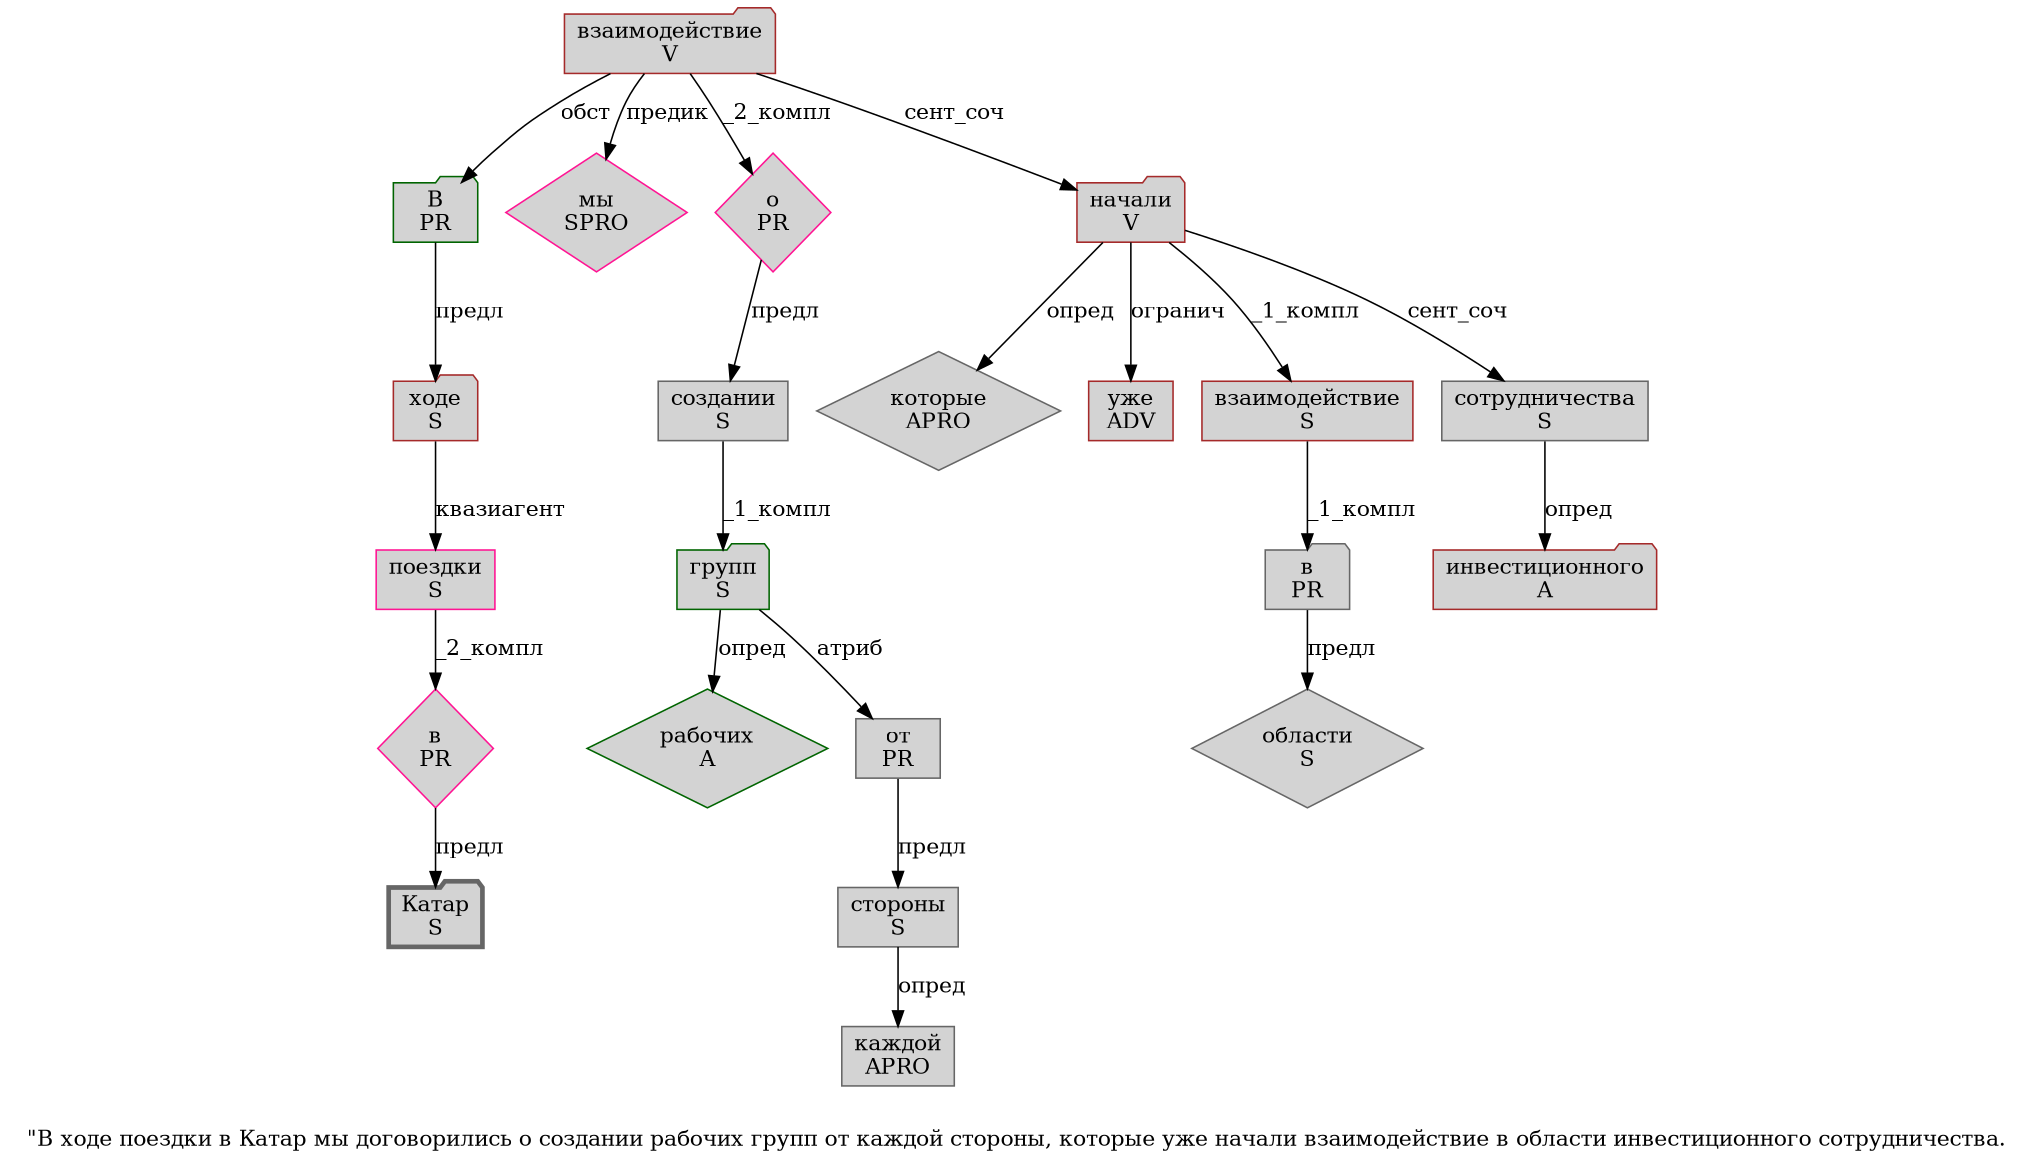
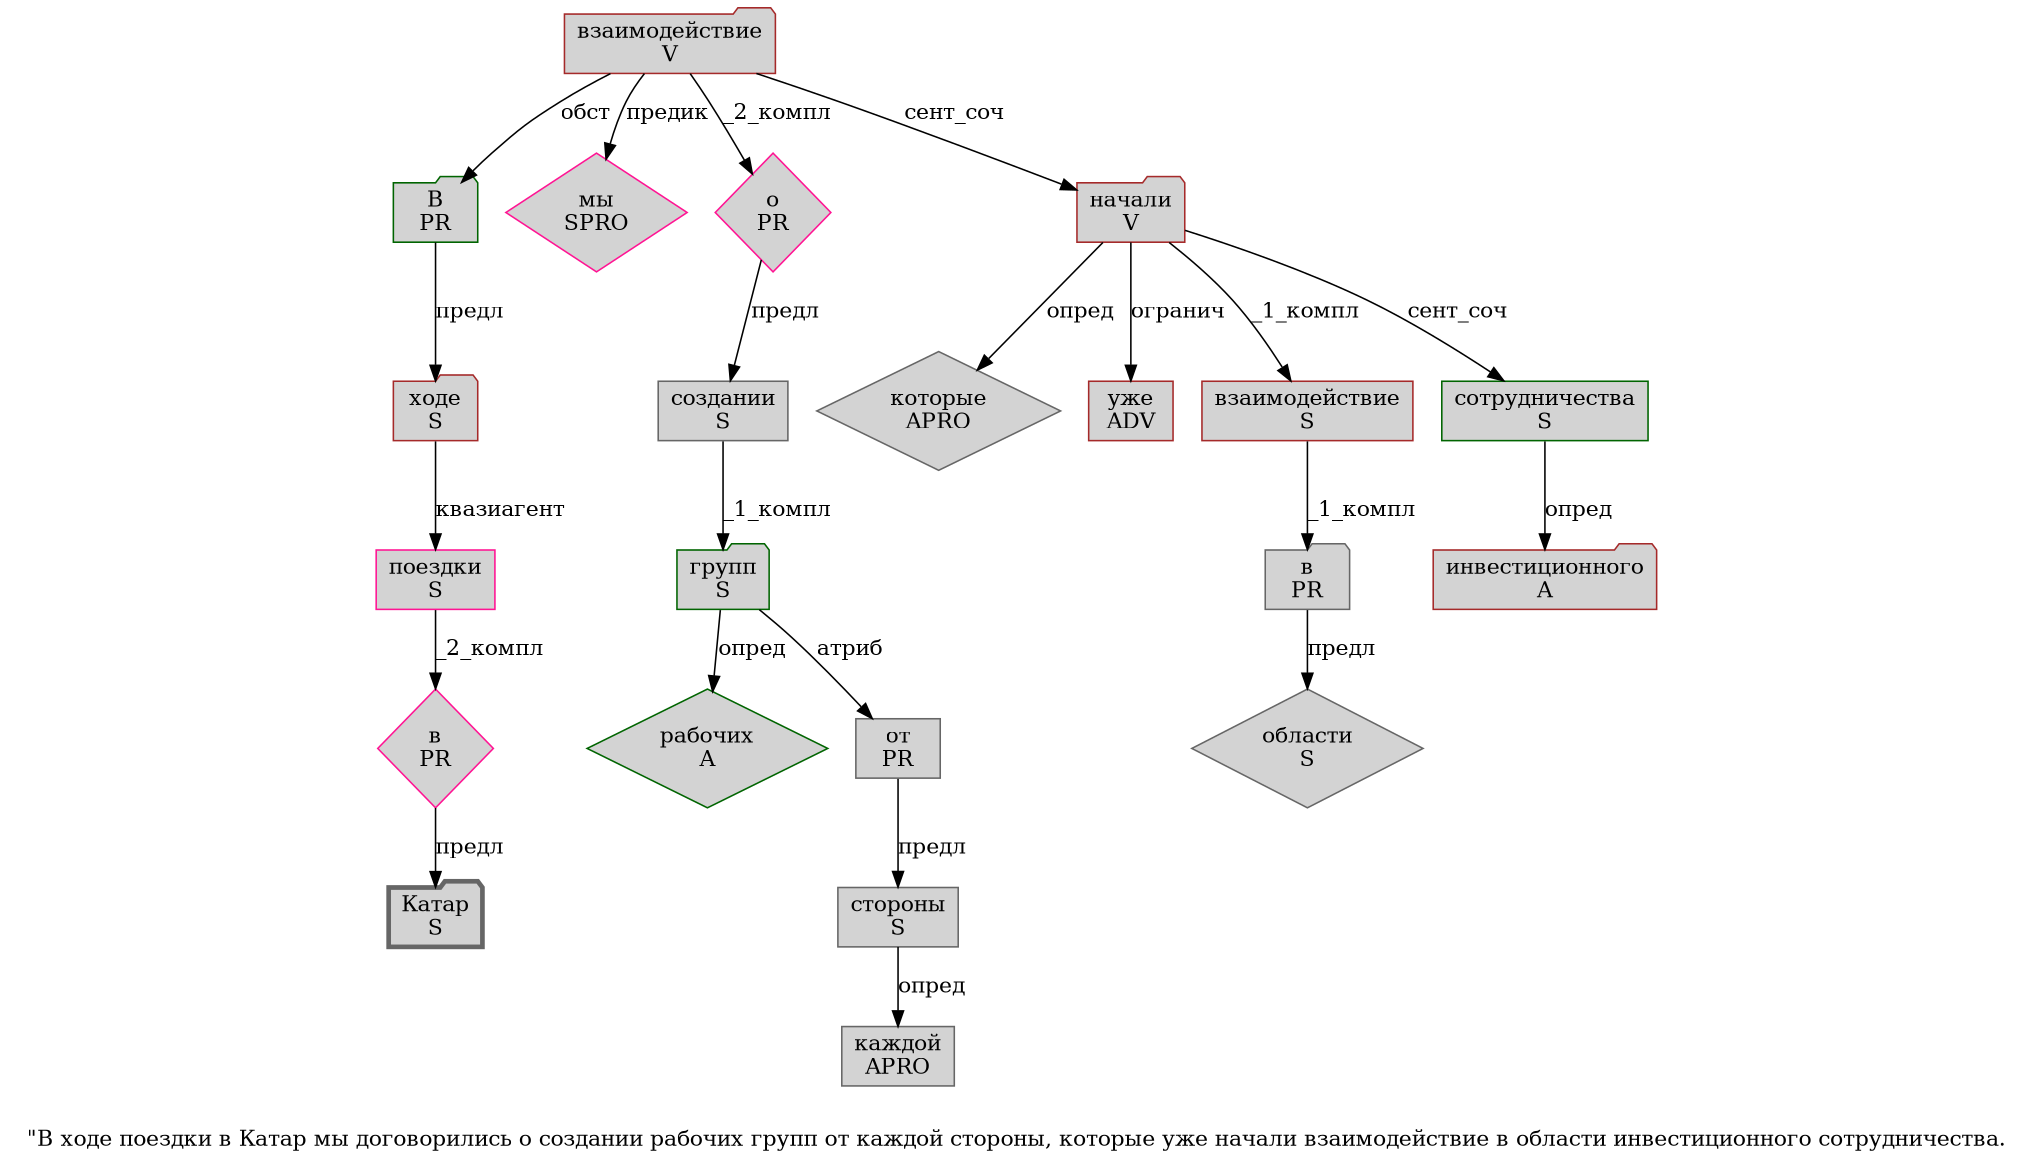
node "сотрудничества S": color gray40 -> darkgreen
